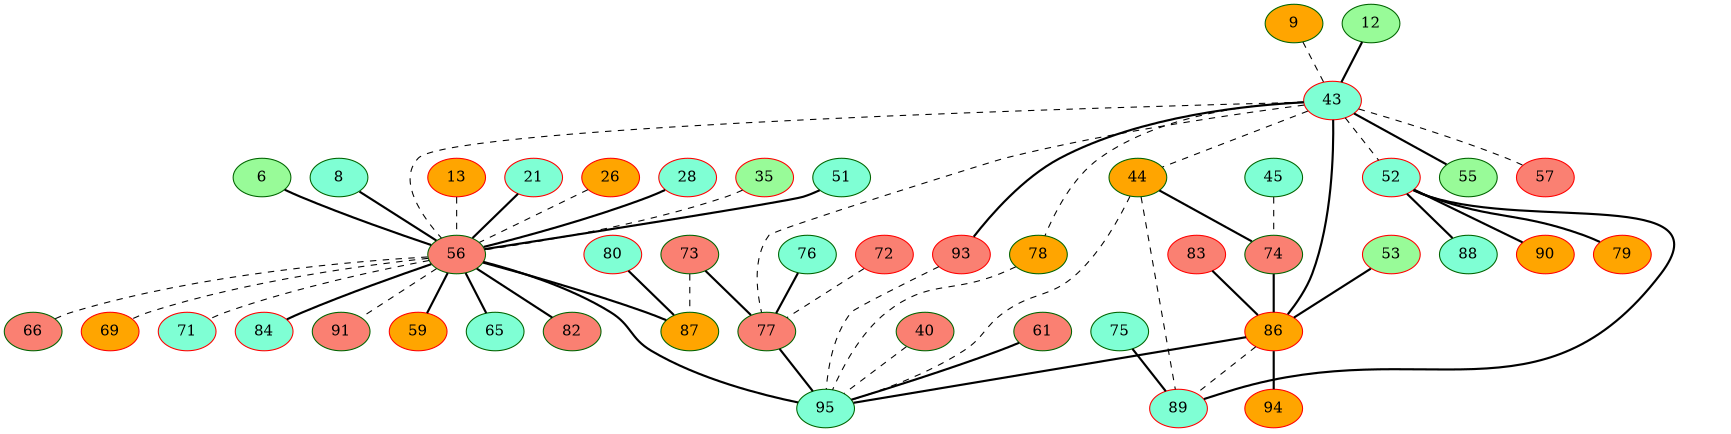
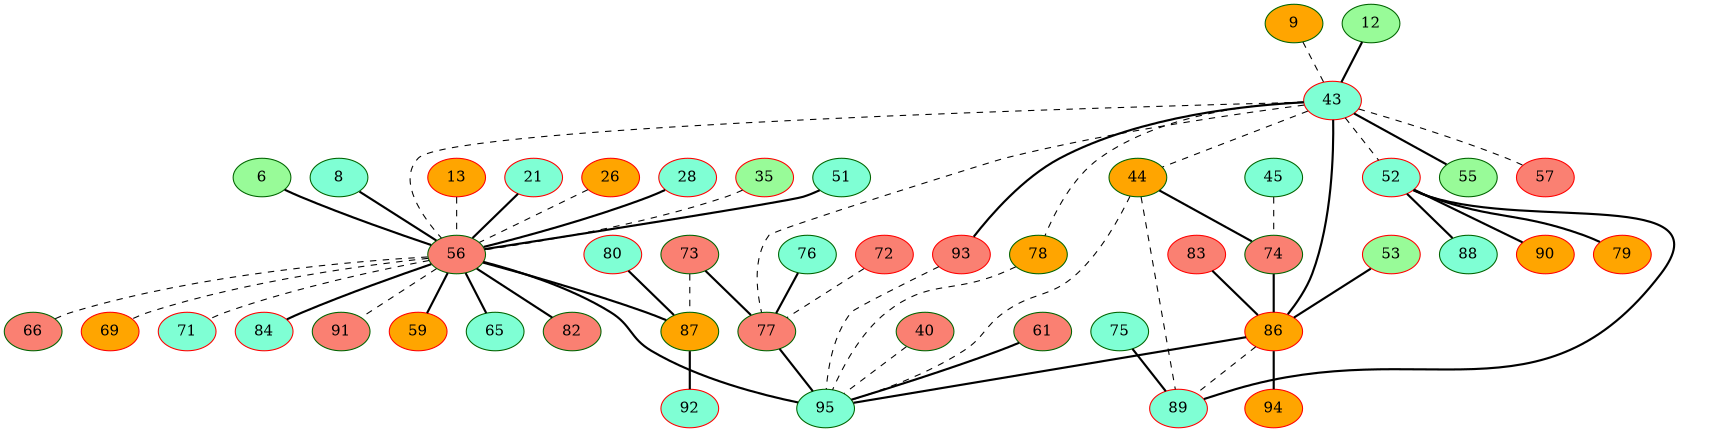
node "92": added
